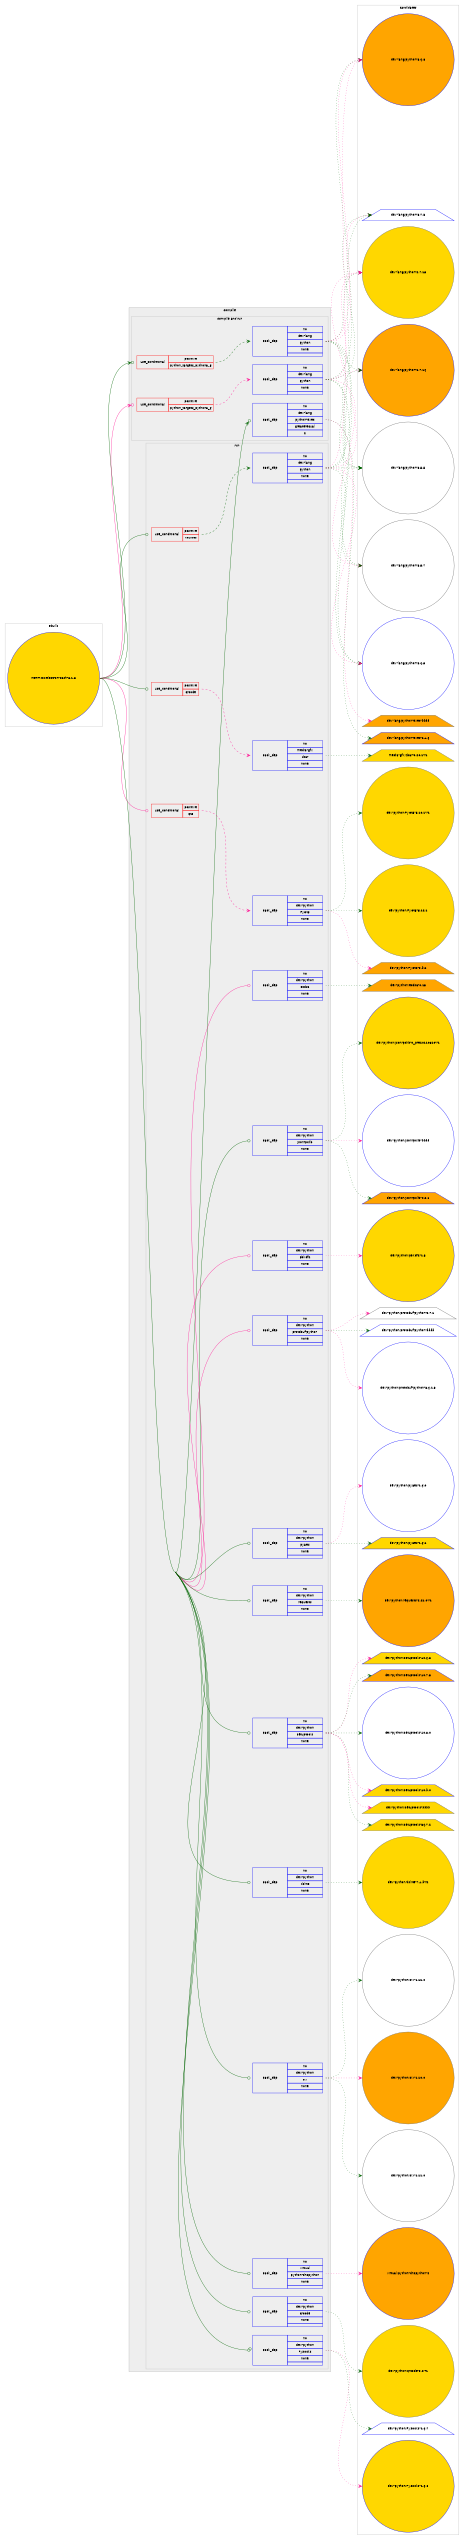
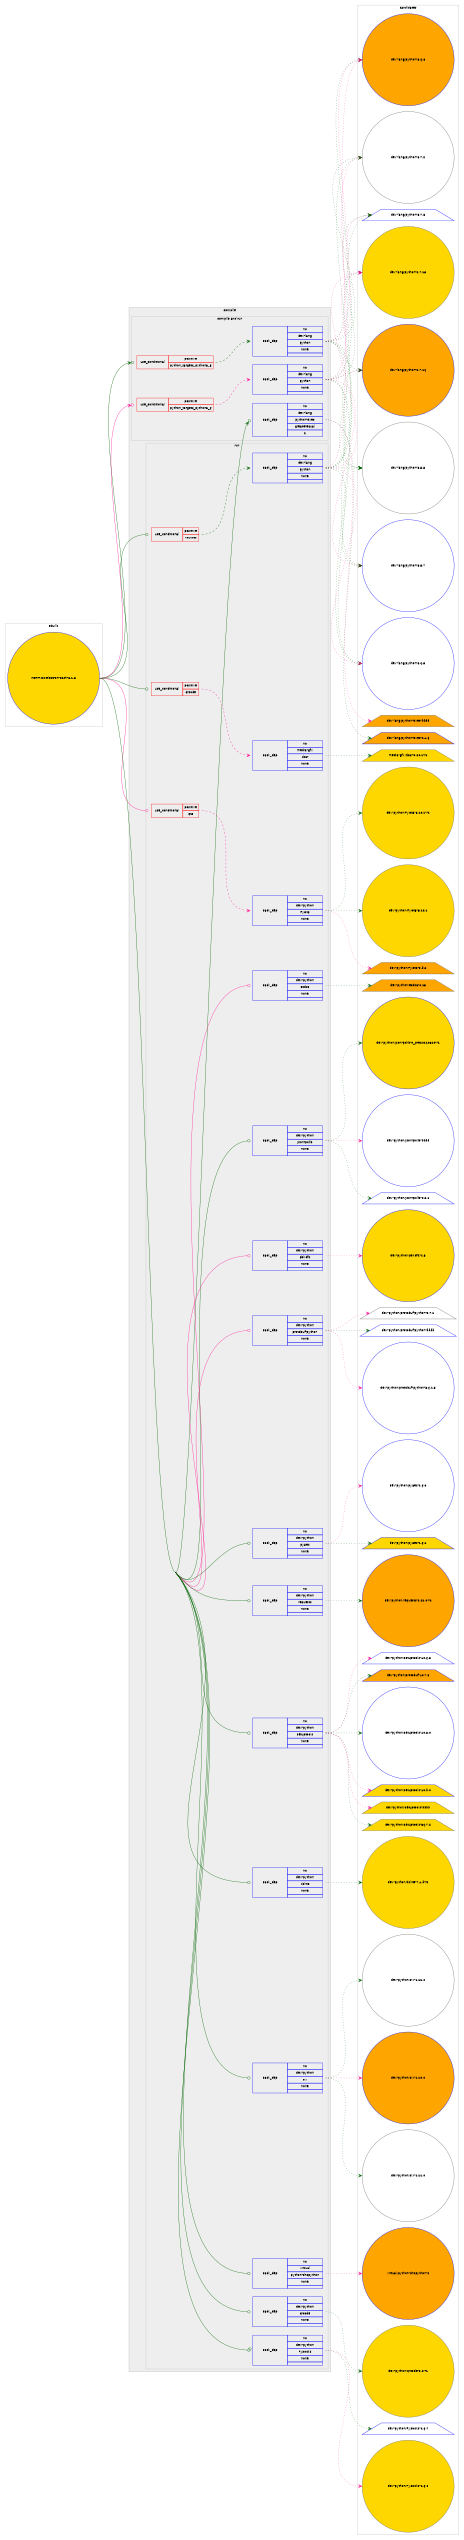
node "dev-lang/python-3.7.2": added
node "dev-lang/python-3.5.7": color gray40 -> blue
node "dev-python/jsonrpclib-0.3.1": fillcolor orange -> white
node "dev-python/setuptools-40.6.3": fillcolor gold -> white
node "dev-python/setuptools-40.7.3": label "dev-python/setuptools-40.7.3" -> "dev-python/protobuf-40.7.3"
node "dev-python/six-1.10.0": color gray40 -> blue
node "dev-python/PySocks-1.6.8": color blue -> gray40
